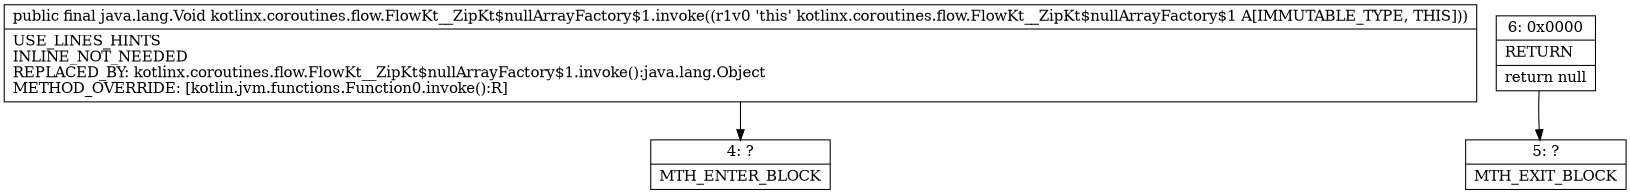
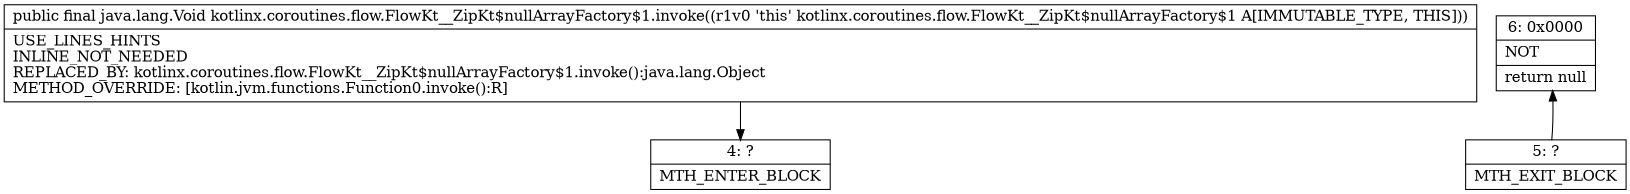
node "6: 0x0000": text "RETURN" -> "NOT"
edge "6: 0x0000" -> "5: ?": reversed
